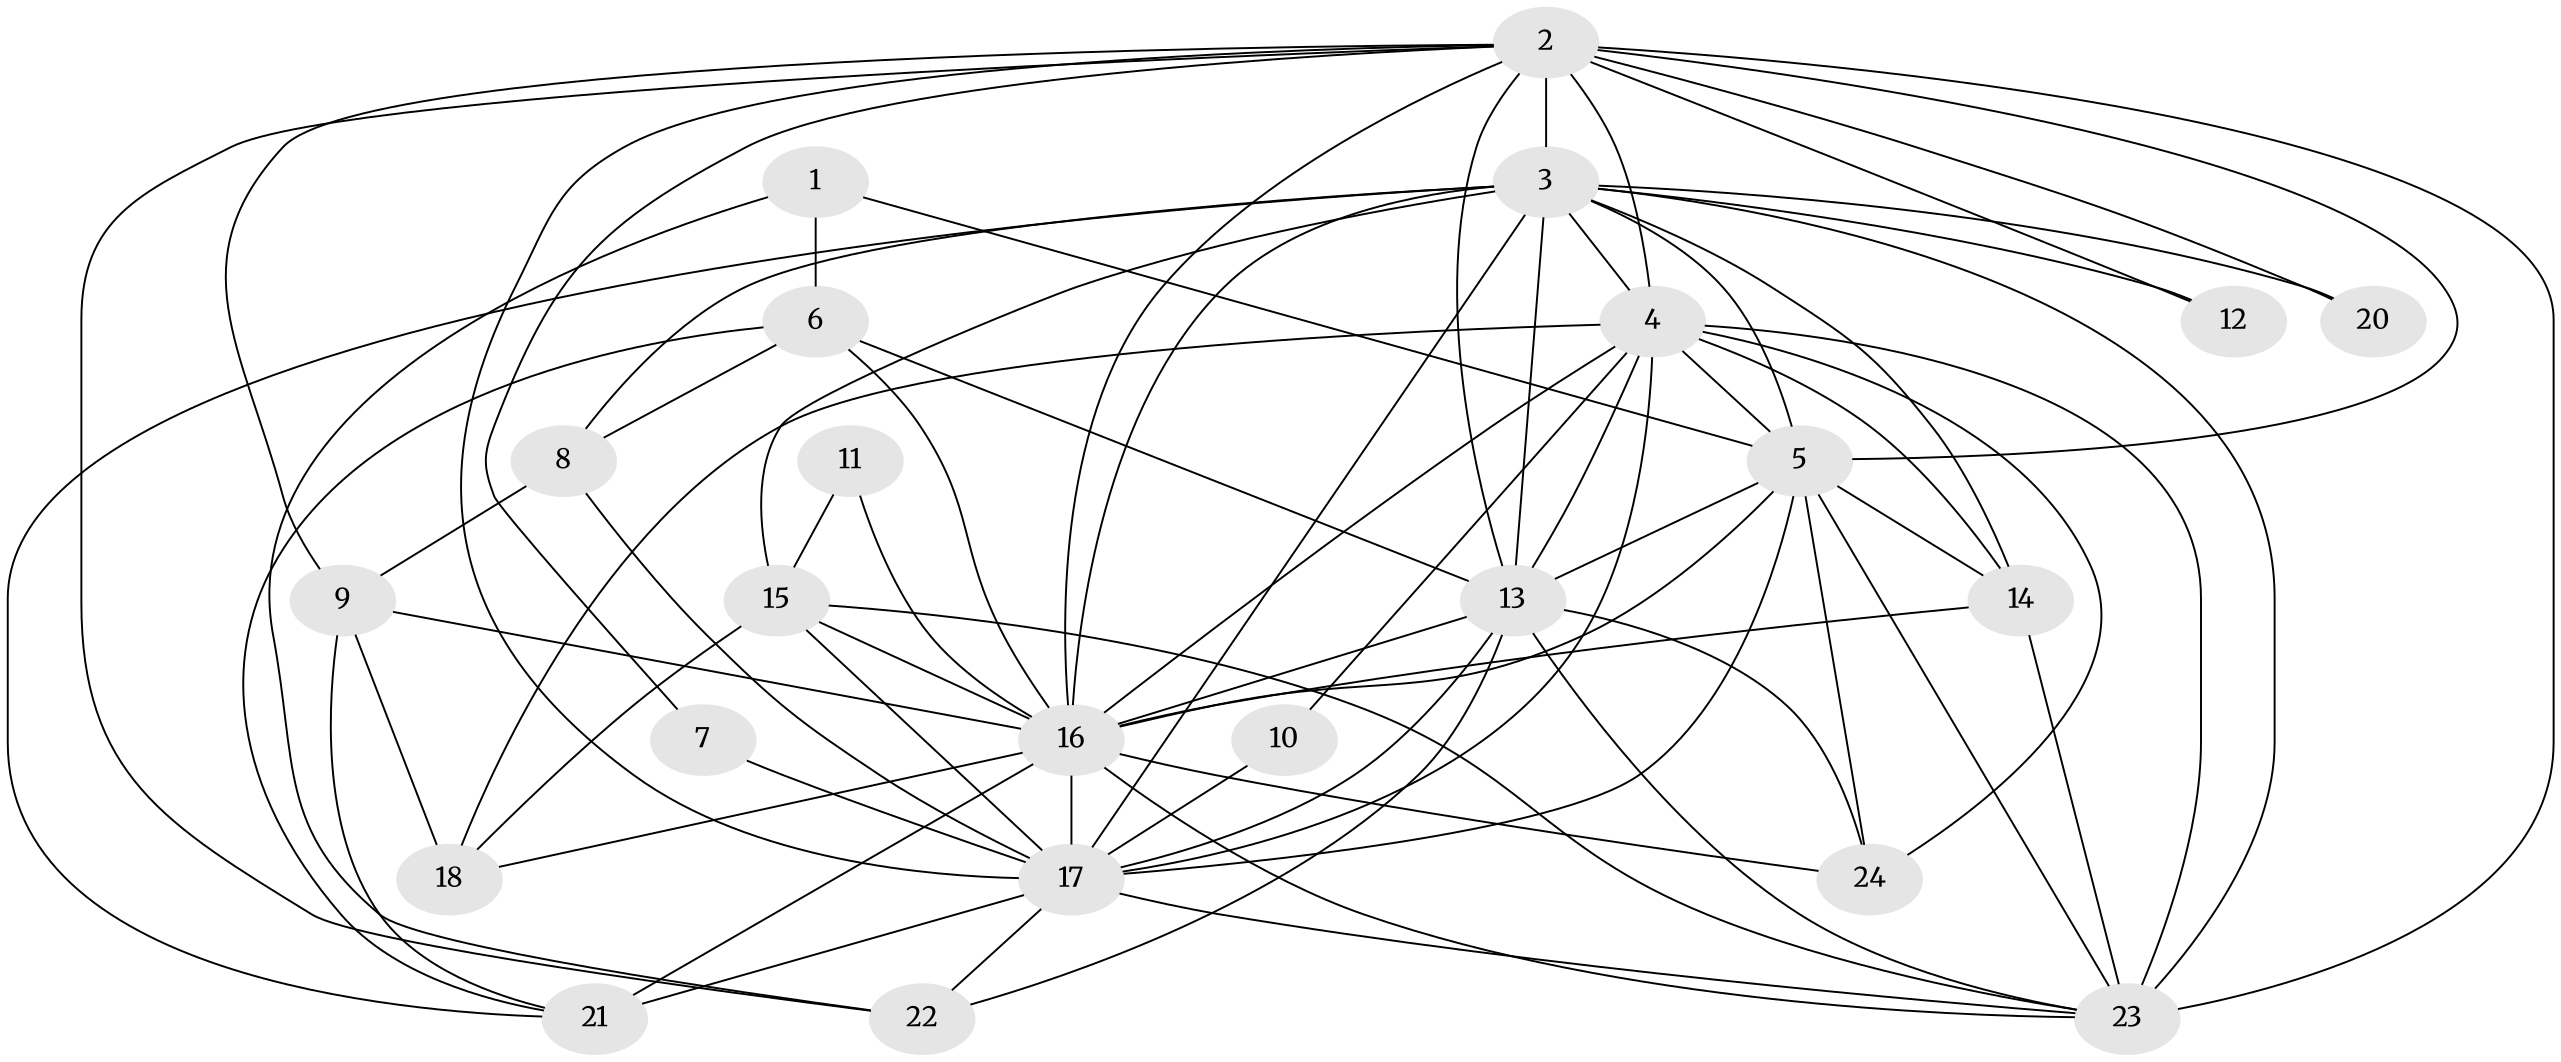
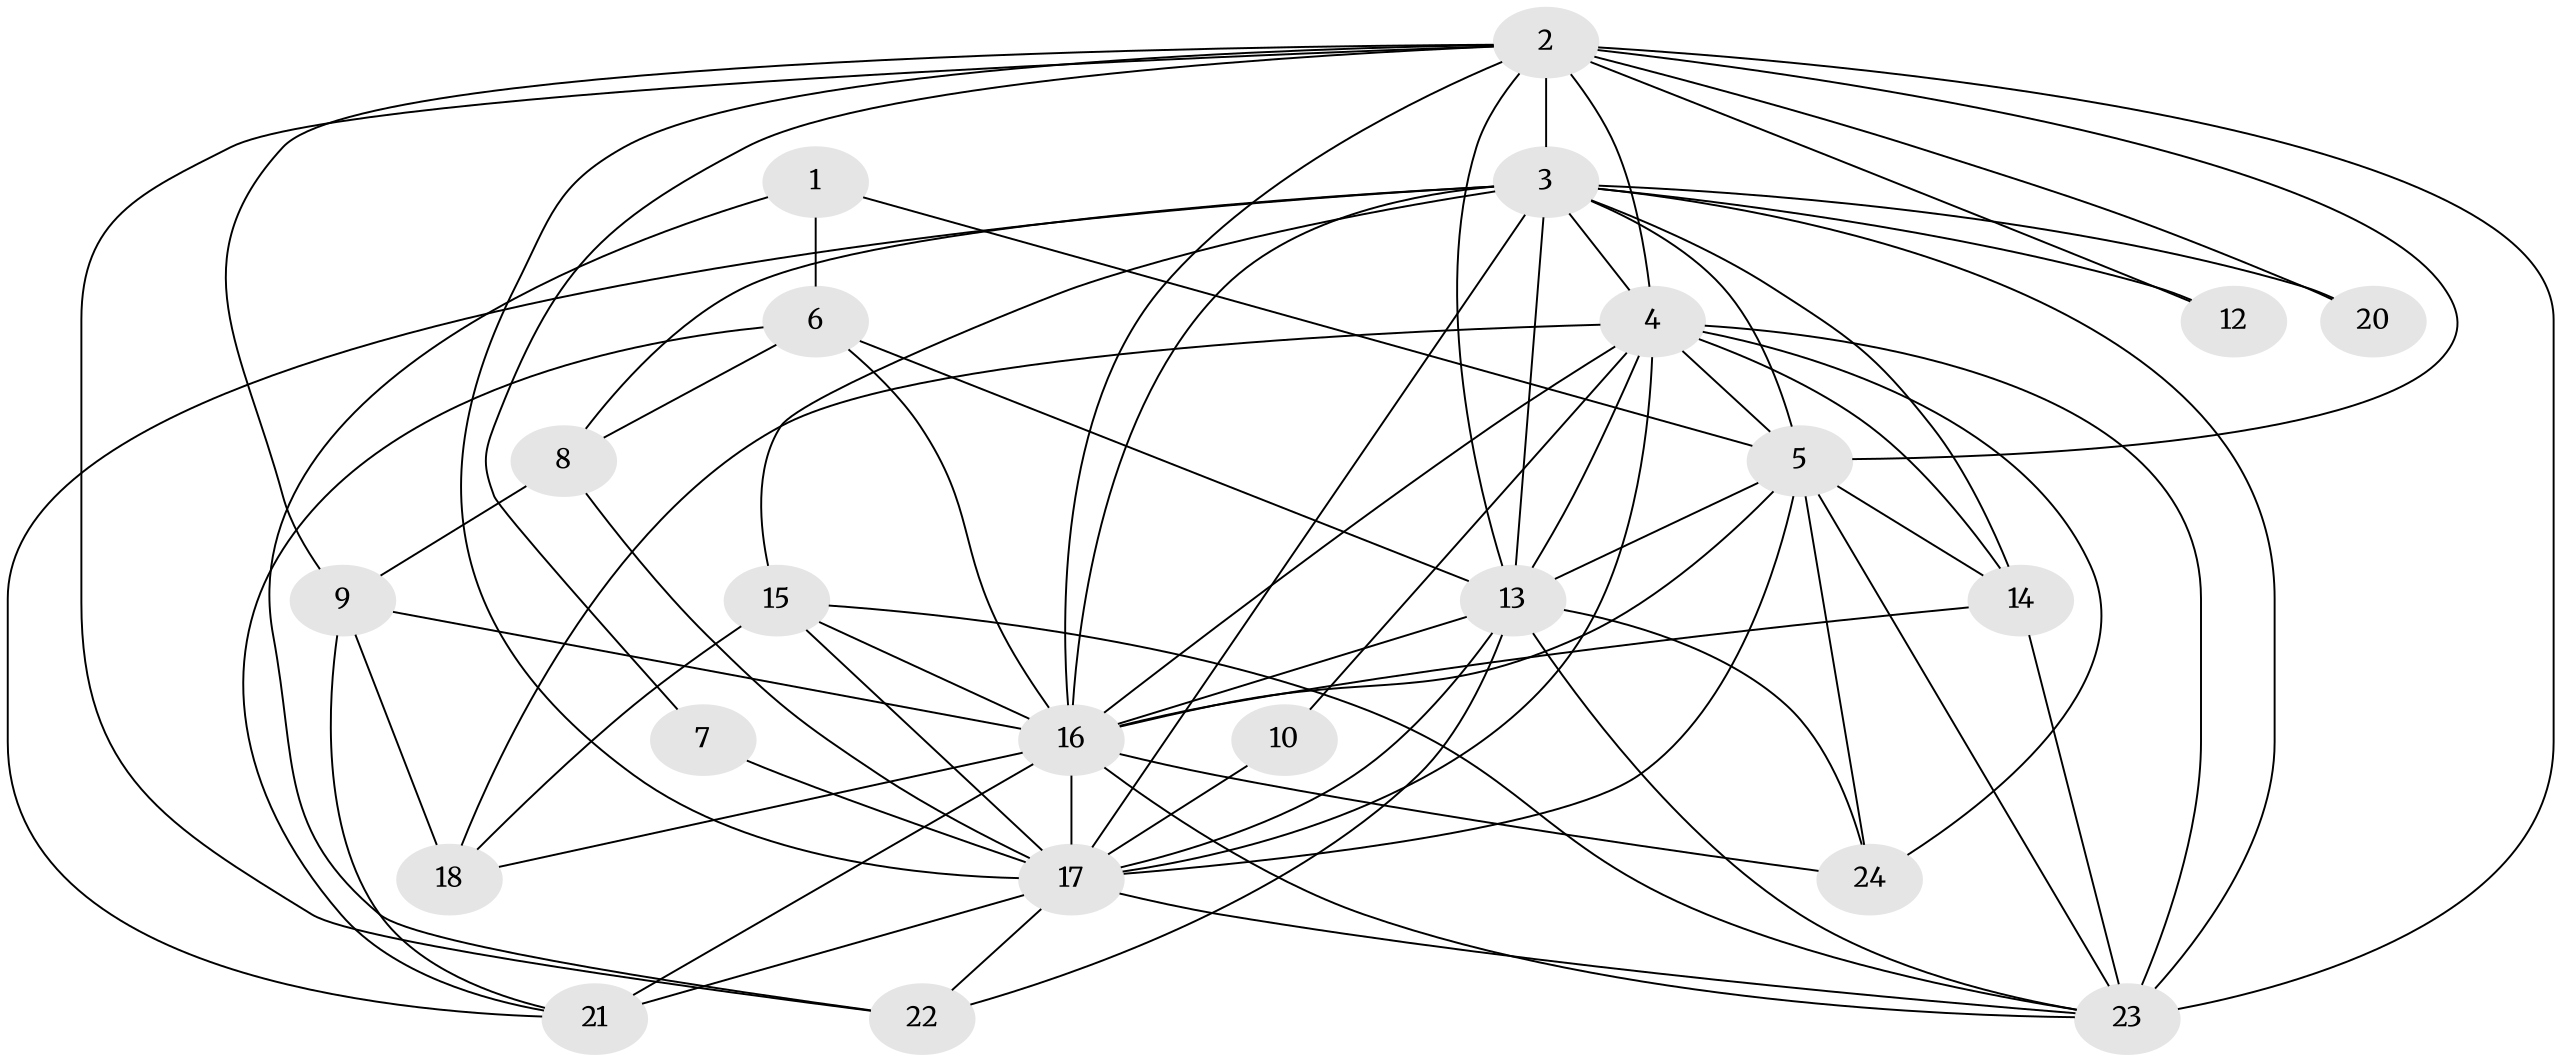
node "11": removed
